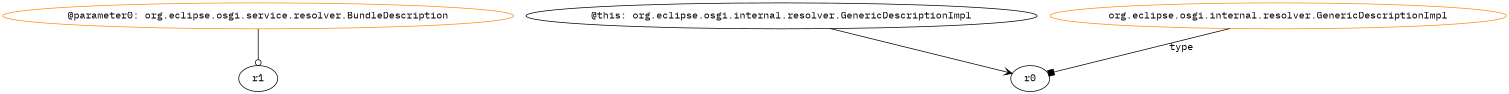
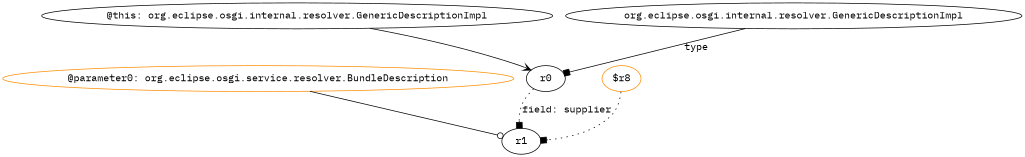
node "org.eclipse.osgi.internal.resolver.GenericDescriptionImpl": color darkorange -> black
node "$r8": added
edge "r0" -> "r1": added, label "field: supplier"
